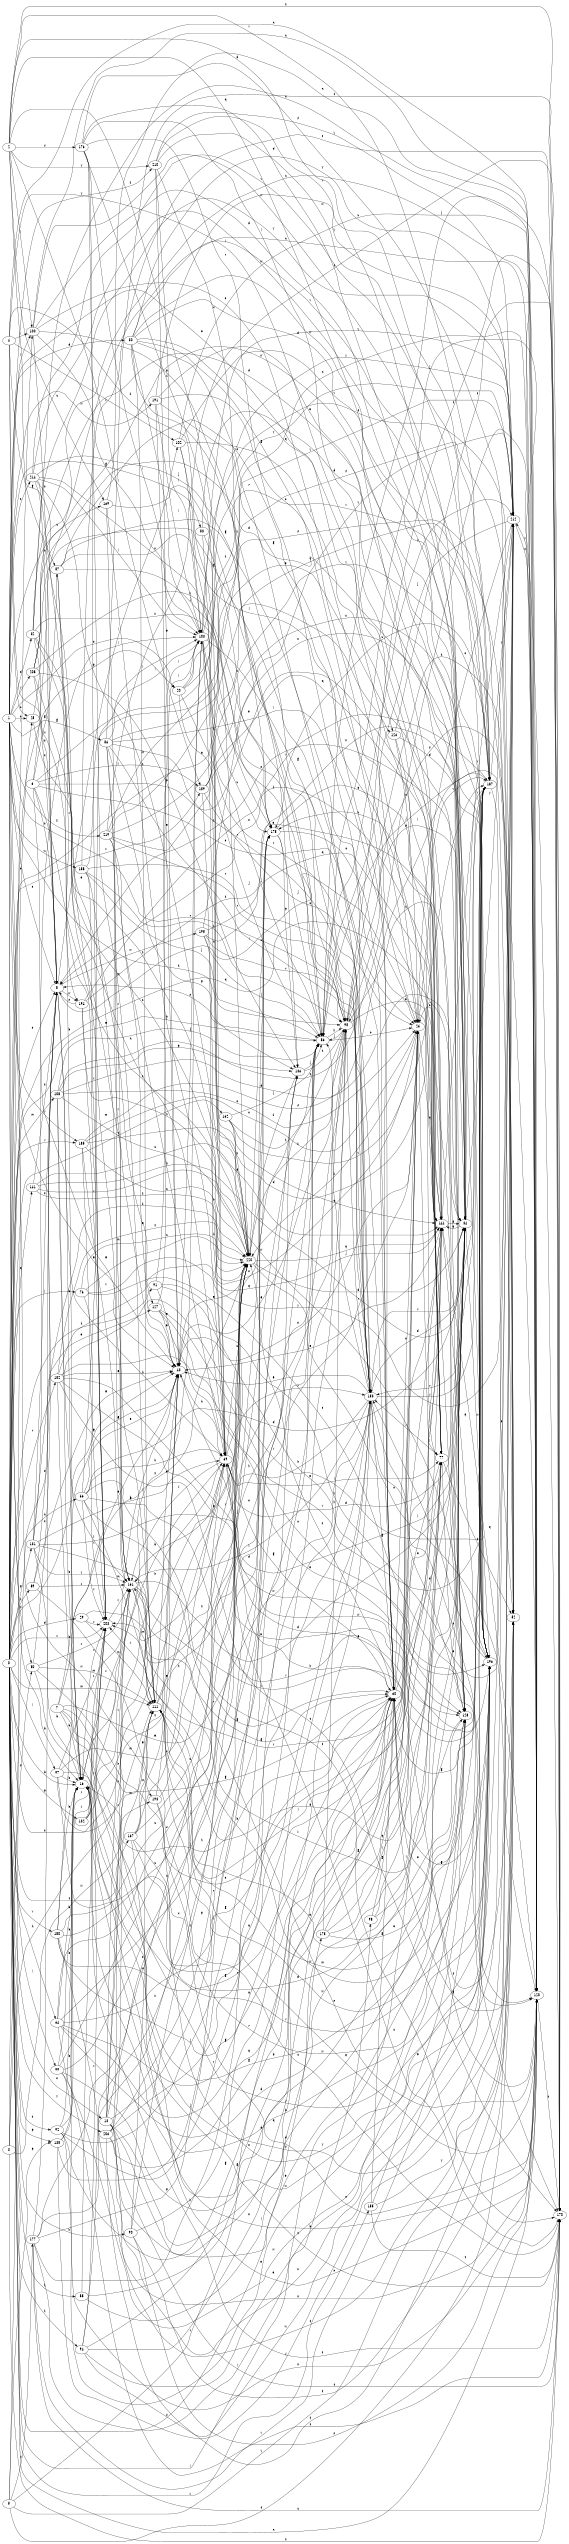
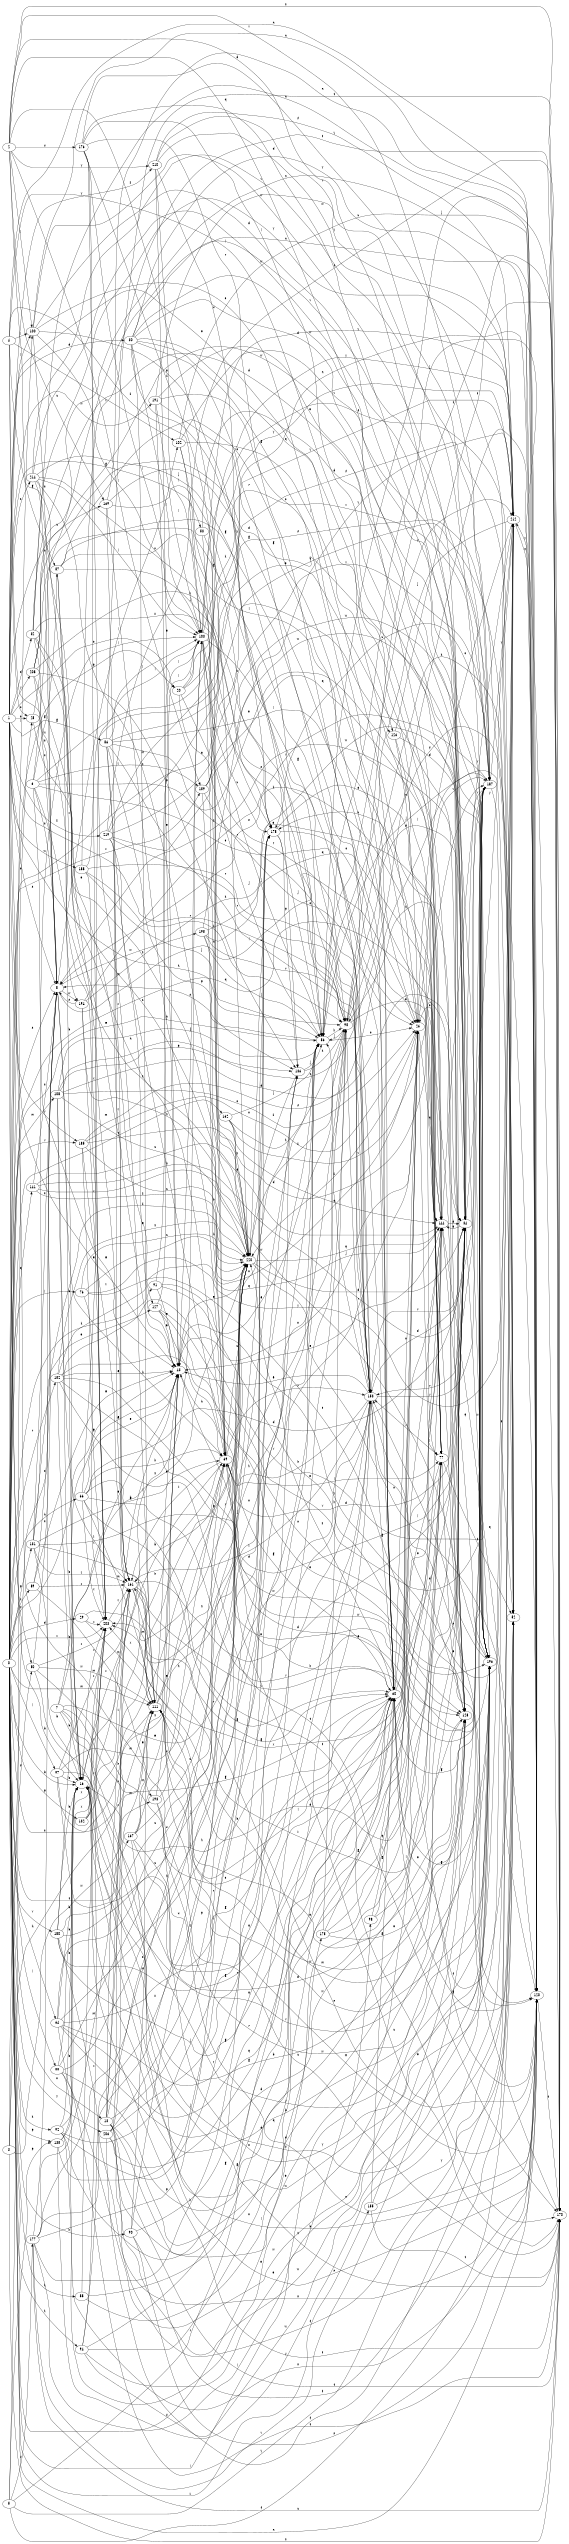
edge "169" -> "60": added, label "g"
edge "188" -> "111": now "177" -> "111"
